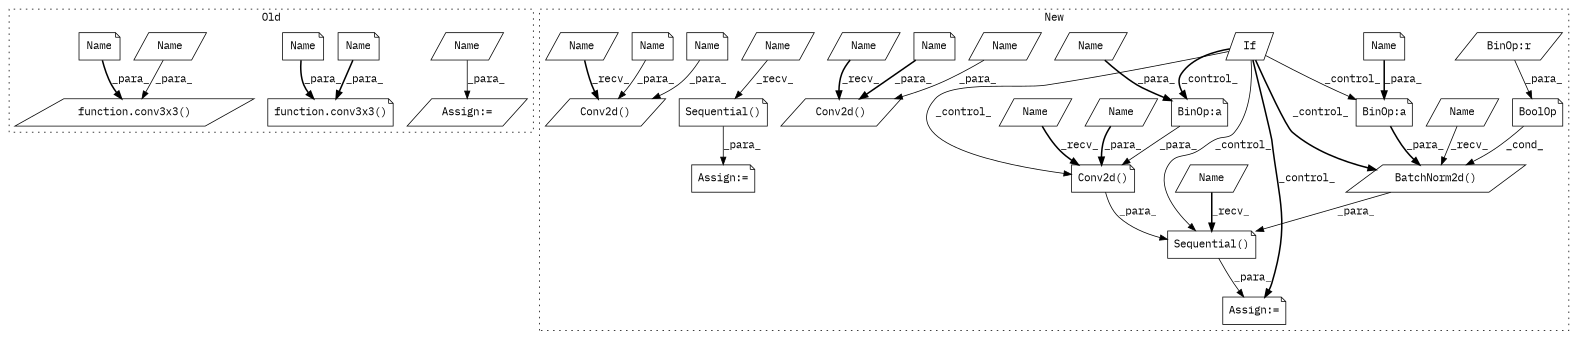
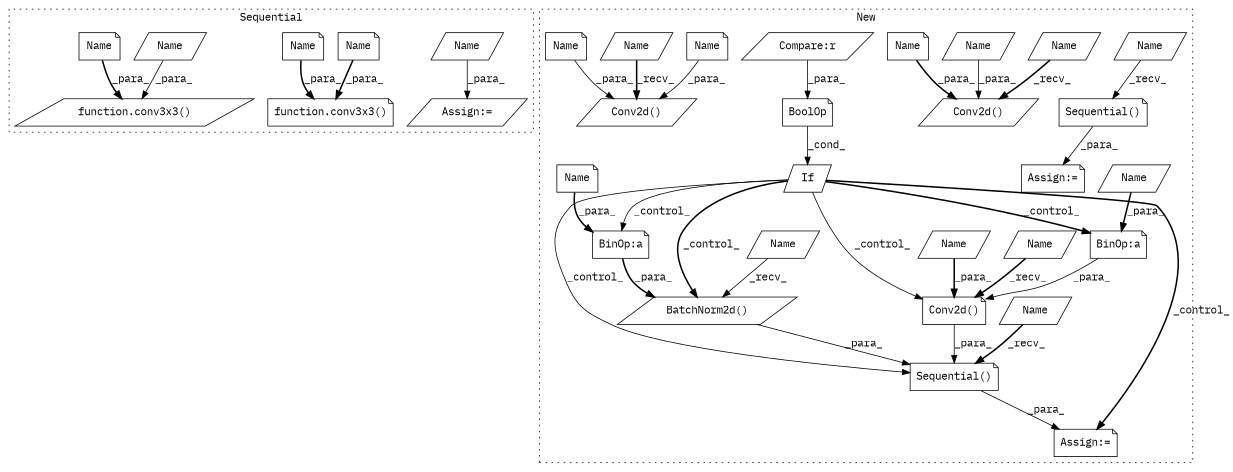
cluster "Old": label "Old" -> "Sequential"
node "BinOp:r": label "BinOp:r" -> "Compare:r"
edge "BoolOp" -> "BatchNorm2d()": now "BoolOp" -> "If"
